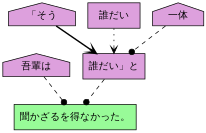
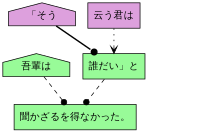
node "誰だい": label "誰だい" -> "云う君は"
node "一体": removed
edge "「そう" -> "誰だい」と": arrowhead vee -> dot
node "吾輩は": fillcolor plum -> palegreen
node "誰だい」と": fillcolor plum -> palegreen
